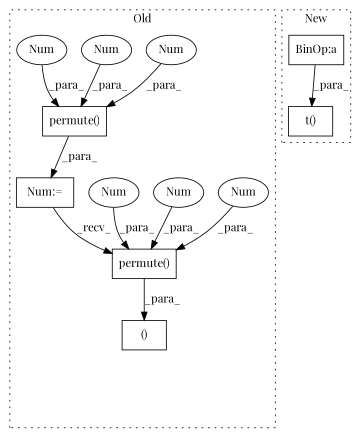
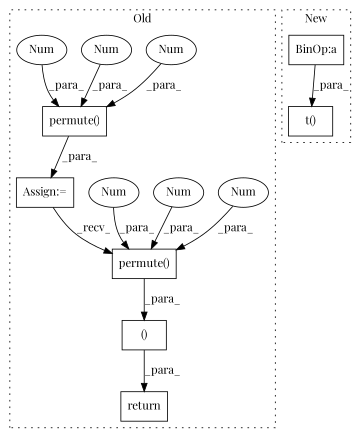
node "Num:=": label "Num:=" -> "Assign:="
node "return": added
